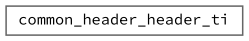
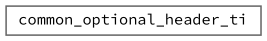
node "common_header_header_ti": label "common_header_header_ti" -> "common_optional_header_ti"
